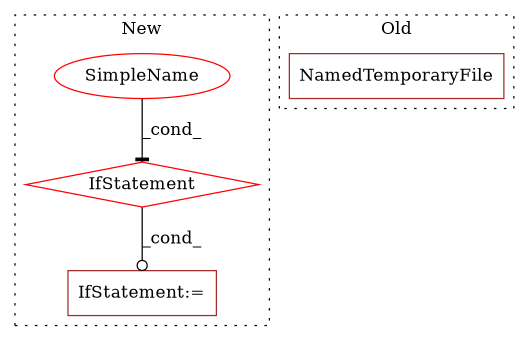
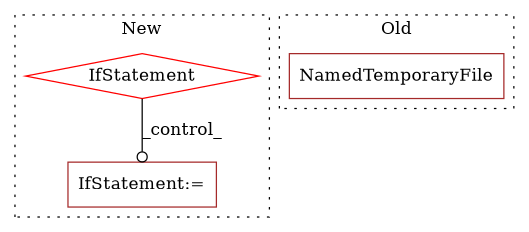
node "SimpleName": removed
edge "IfStatement" -> "IfStatement:=": label "_cond_" -> "_control_"
